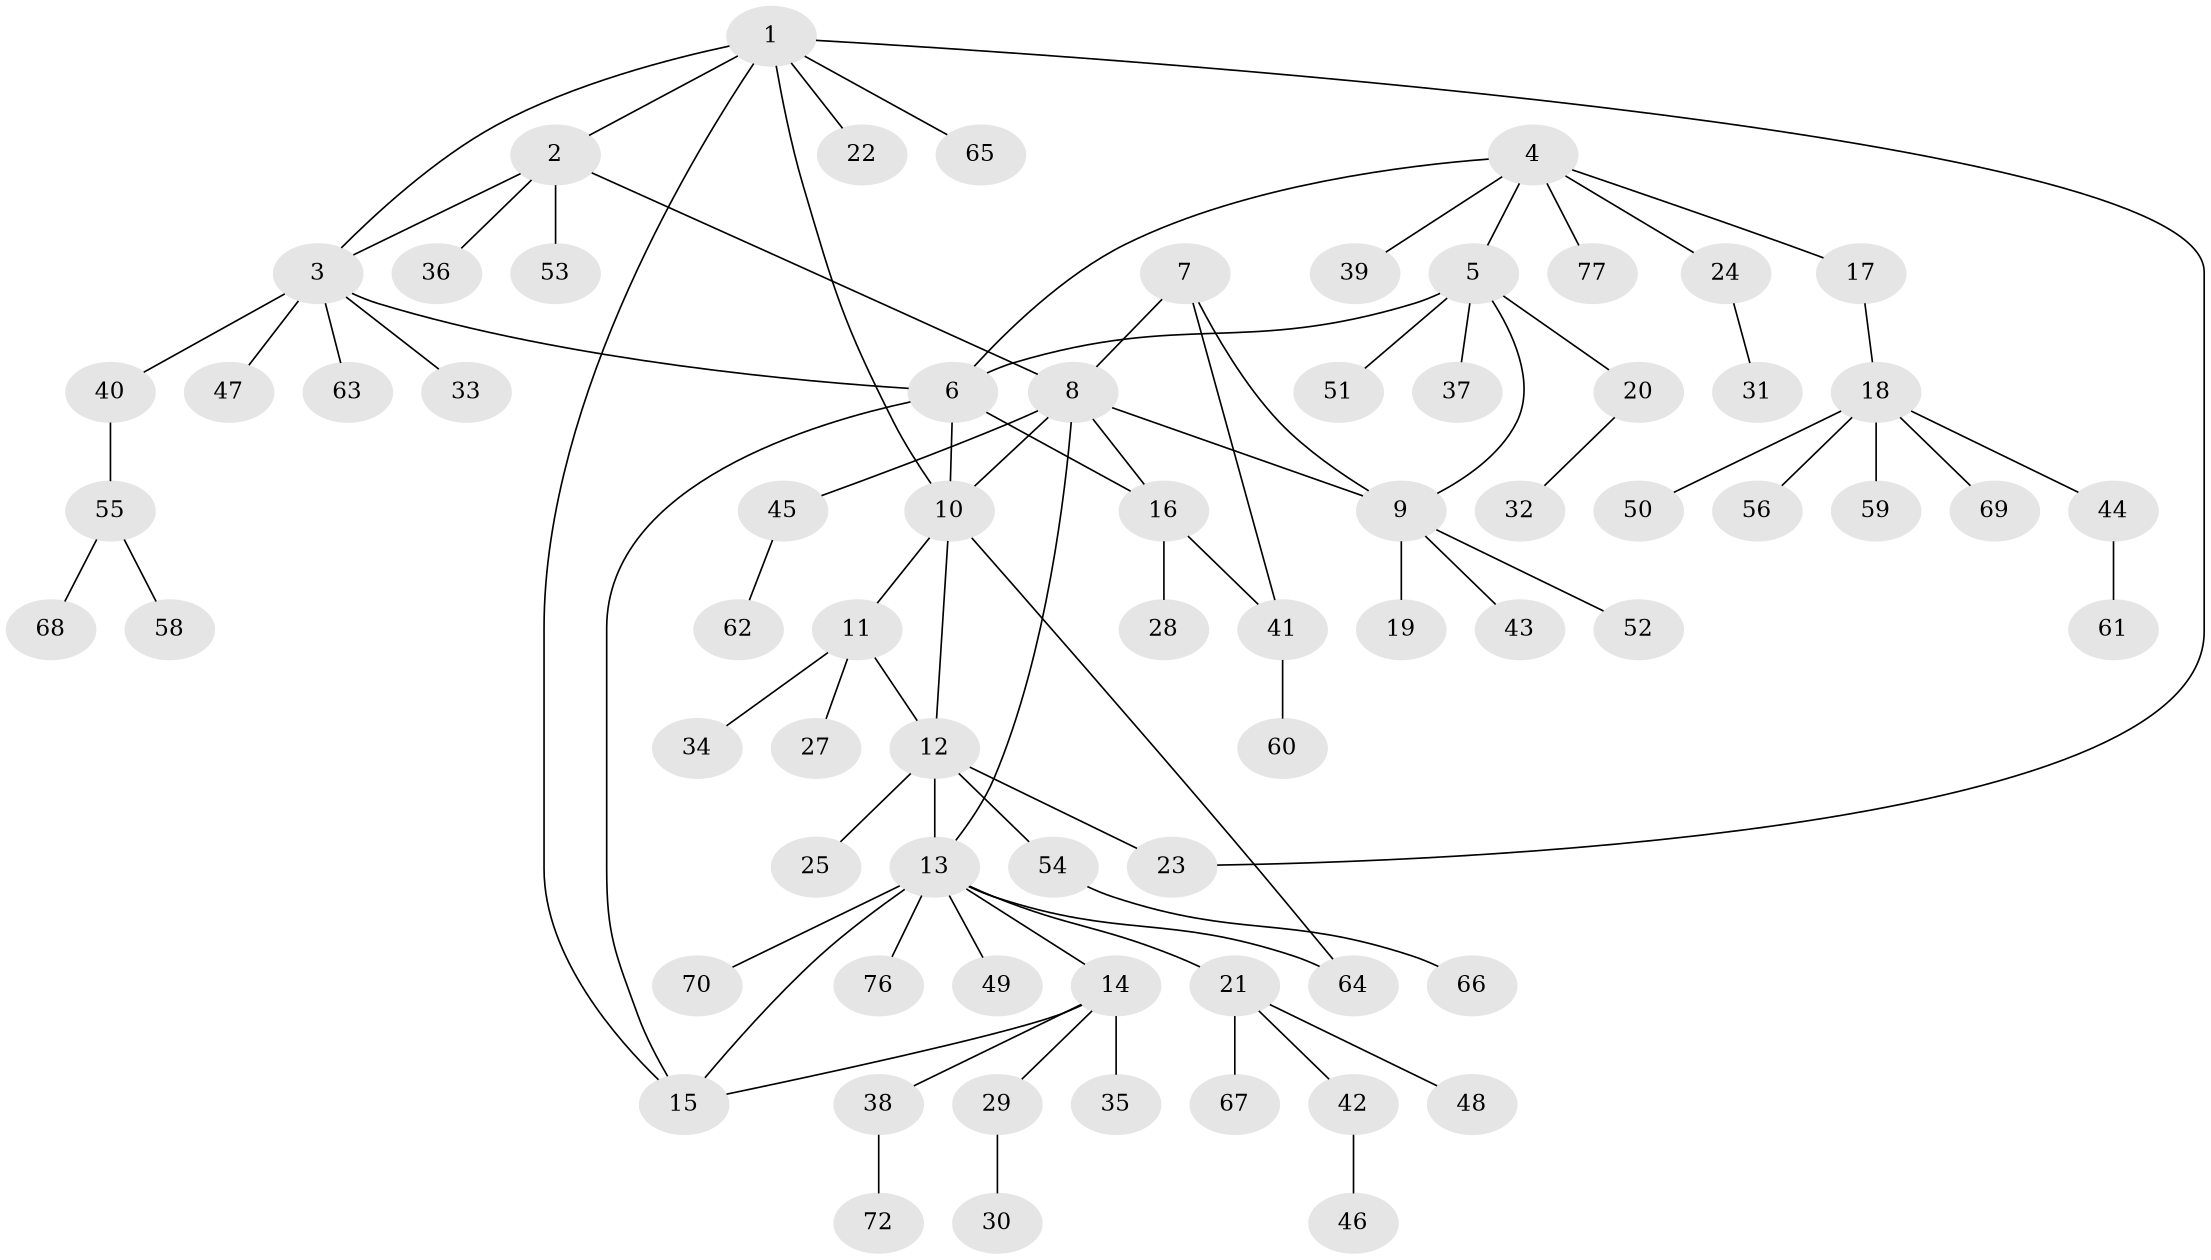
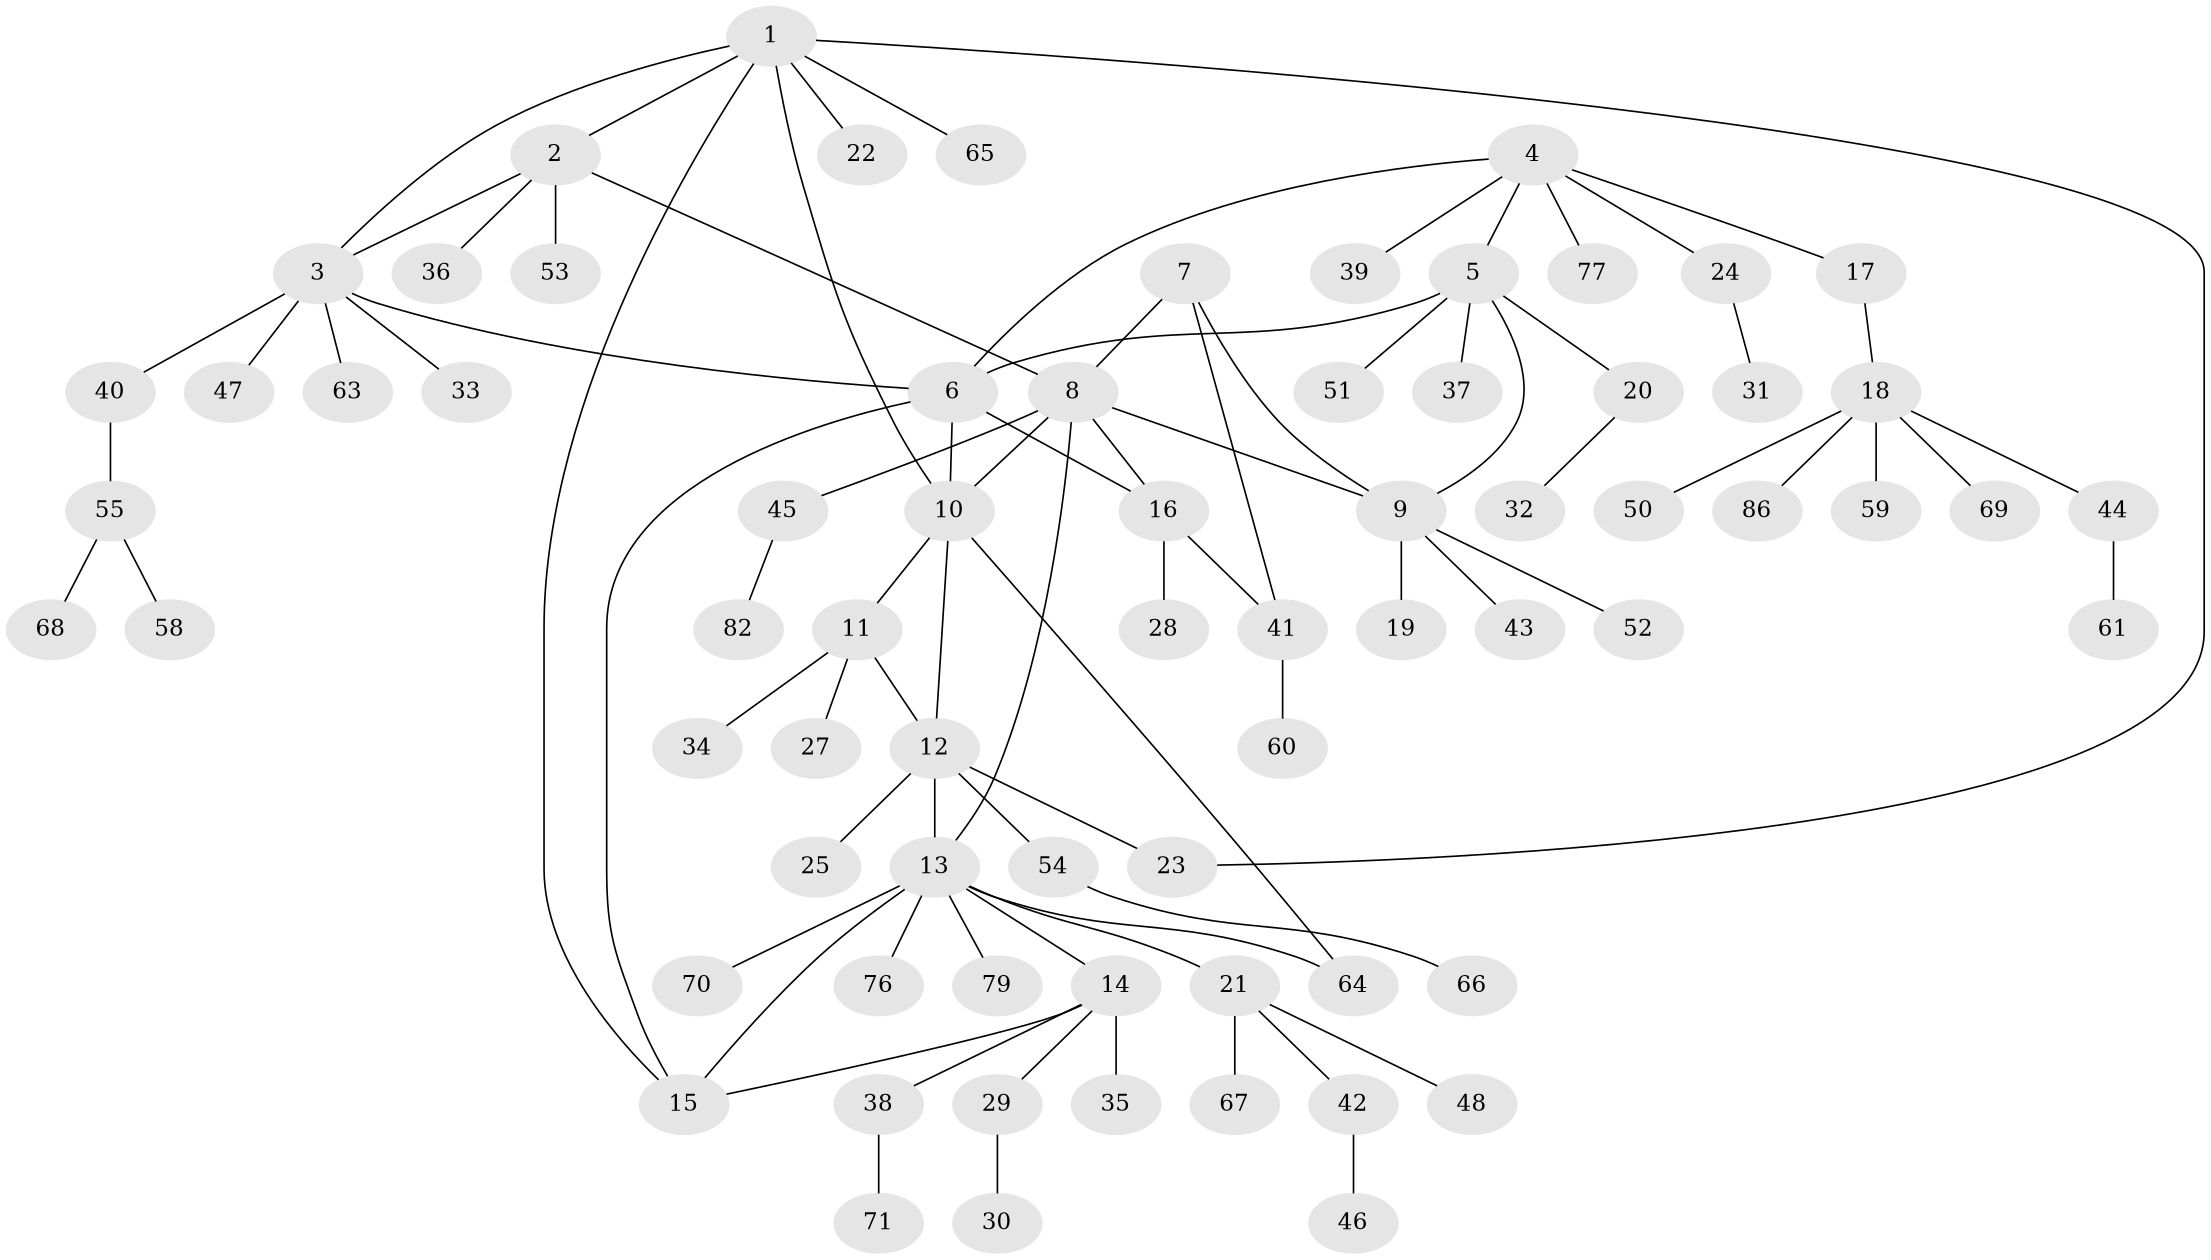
node "56": label "56" -> "86"
node "62": label "62" -> "82"
node "49": label "49" -> "79"
node "72": label "72" -> "71"
